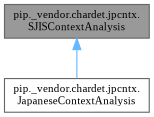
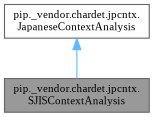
edge "pip._vendor.chardet.jpcntx. JapaneseContextAnalysis" -> "pip._vendor.chardet.jpcntx. SJISContextAnalysis": reversed
